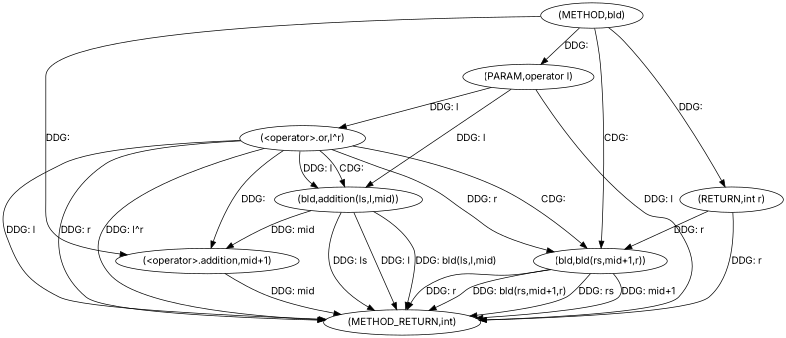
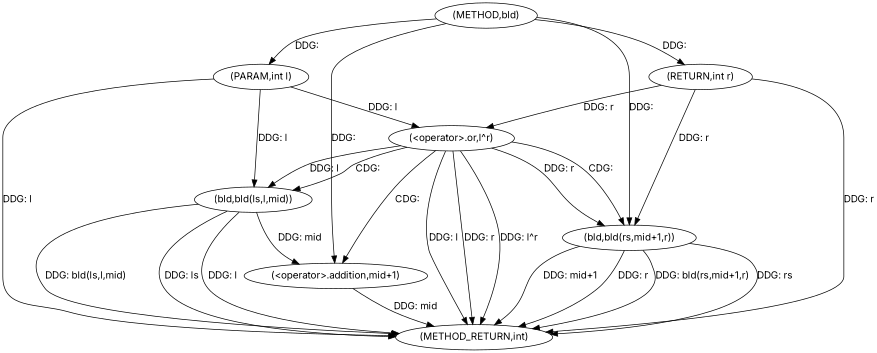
node "(PARAM,operator l)": label "(PARAM,operator l)" -> "(PARAM,int l)"
edge "(RETURN,int r)" -> "(<operator>.or,l^r)": added, label "DDG: r"
edge "(METHOD,bld)" -> "(bld,bld(rs,mid+1,r))": label "CDG: " -> "DDG: "
edge "(<operator>.or,l^r)" -> "(<operator>.addition,mid+1)": label "DDG: " -> "CDG: "
node "(bld,addition(ls,l,mid))": label "(bld,addition(ls,l,mid))" -> "(bld,bld(ls,l,mid))"
